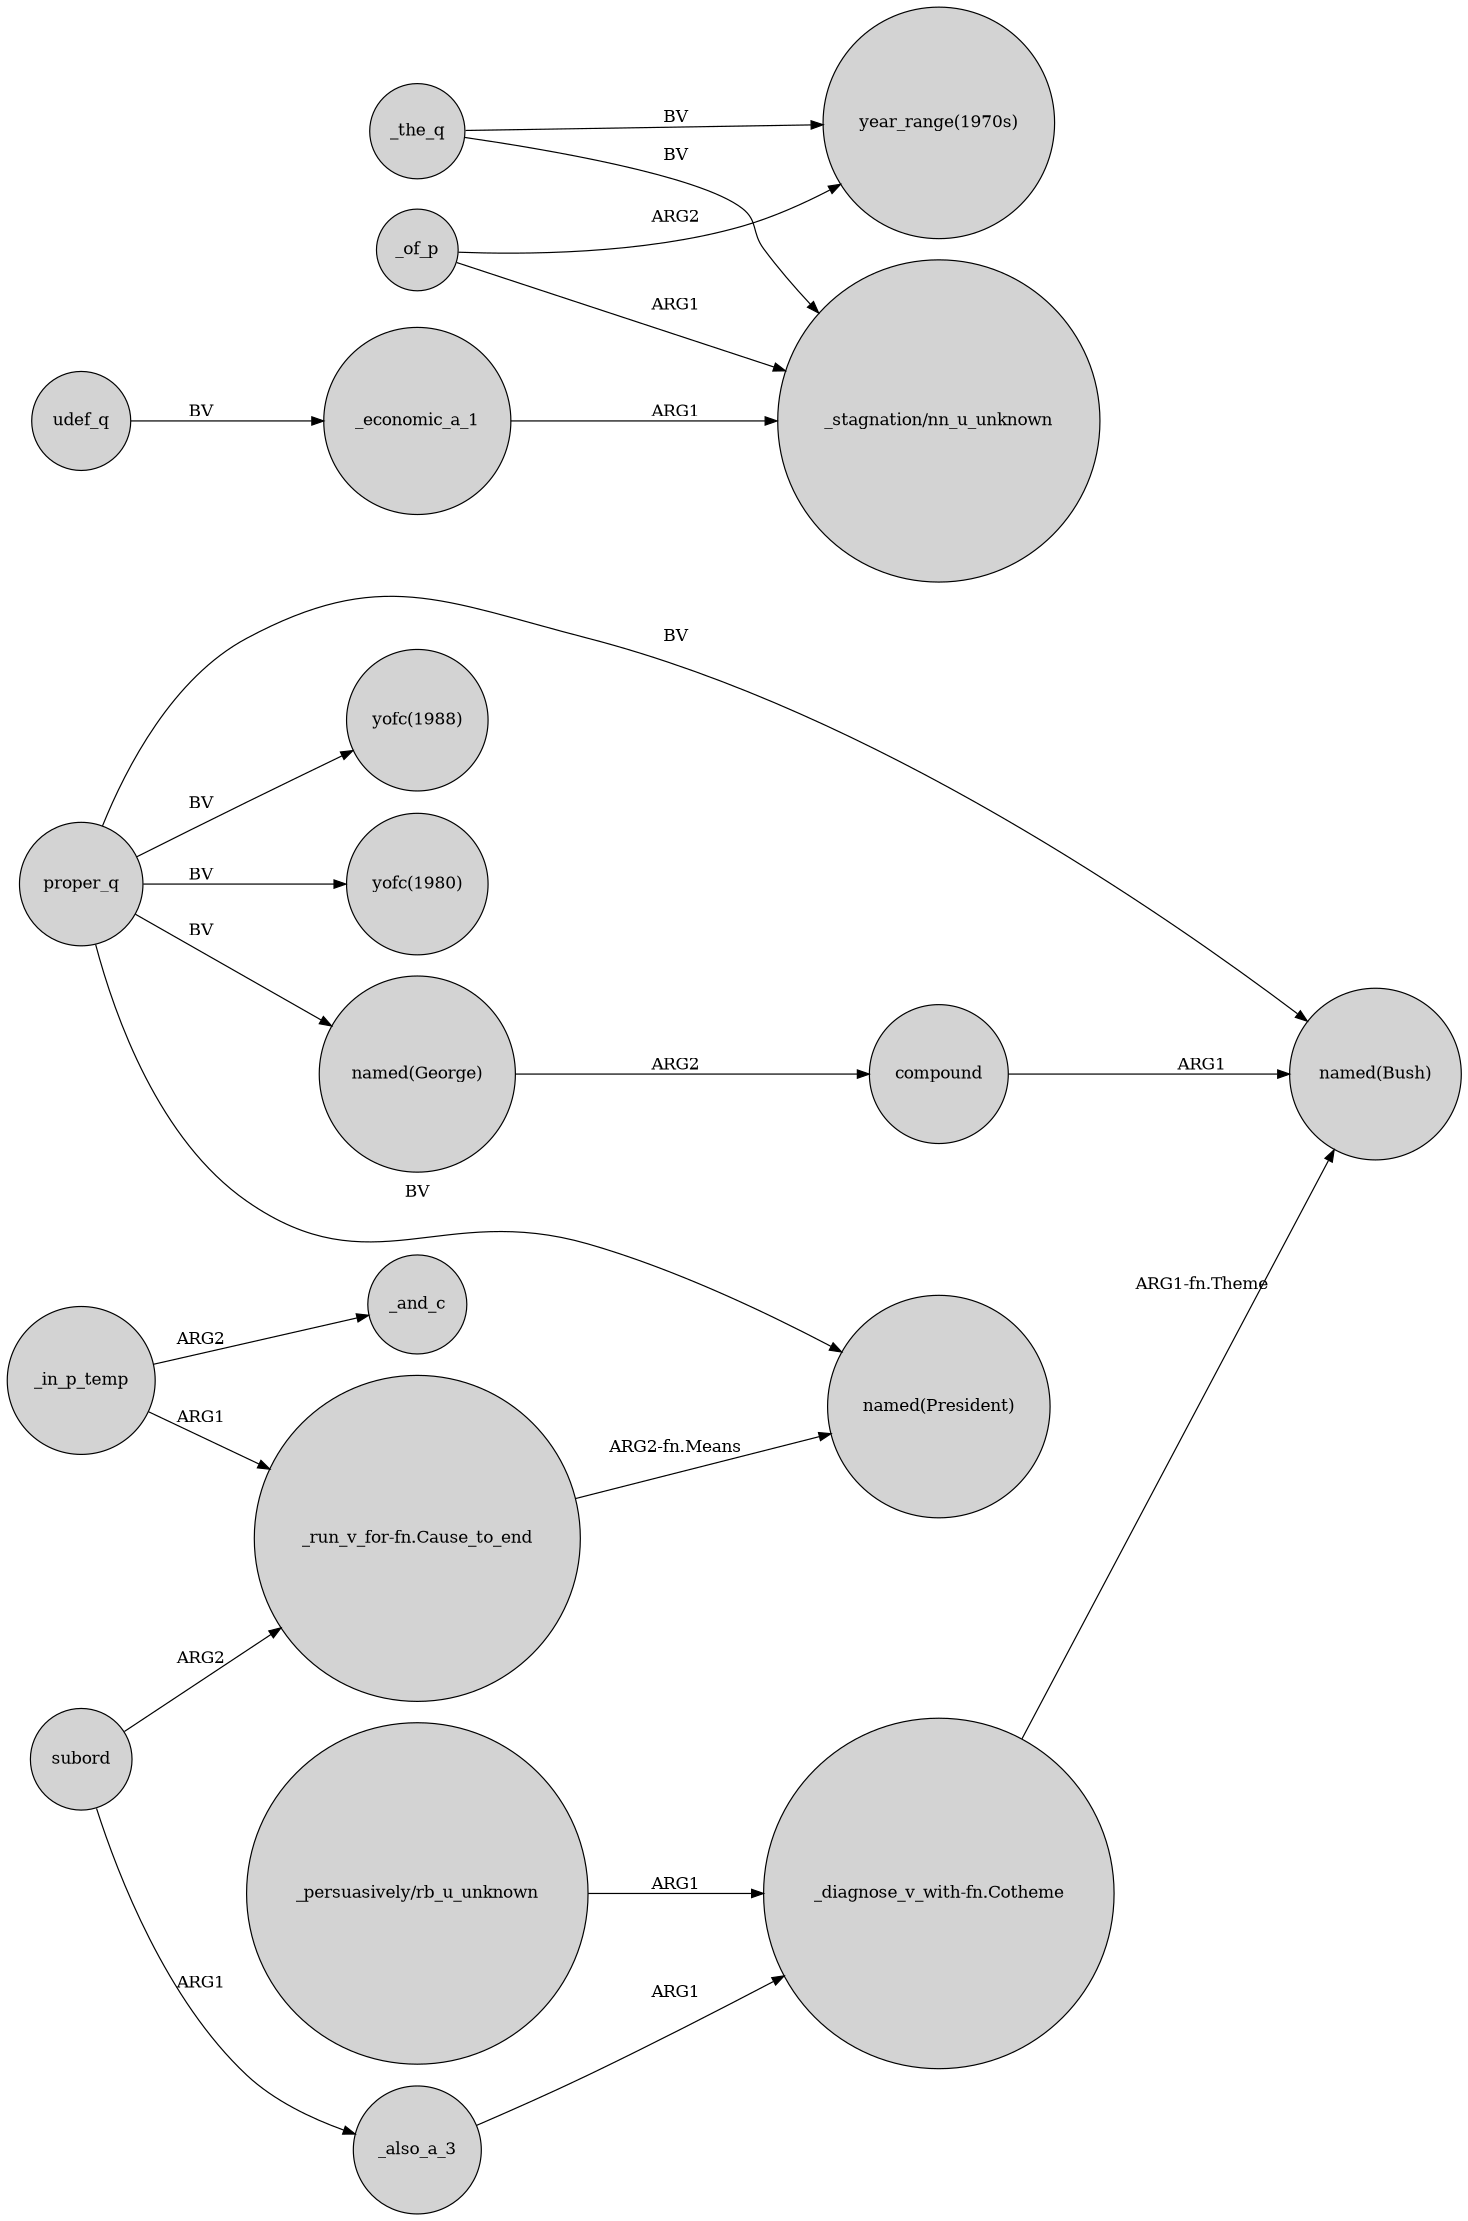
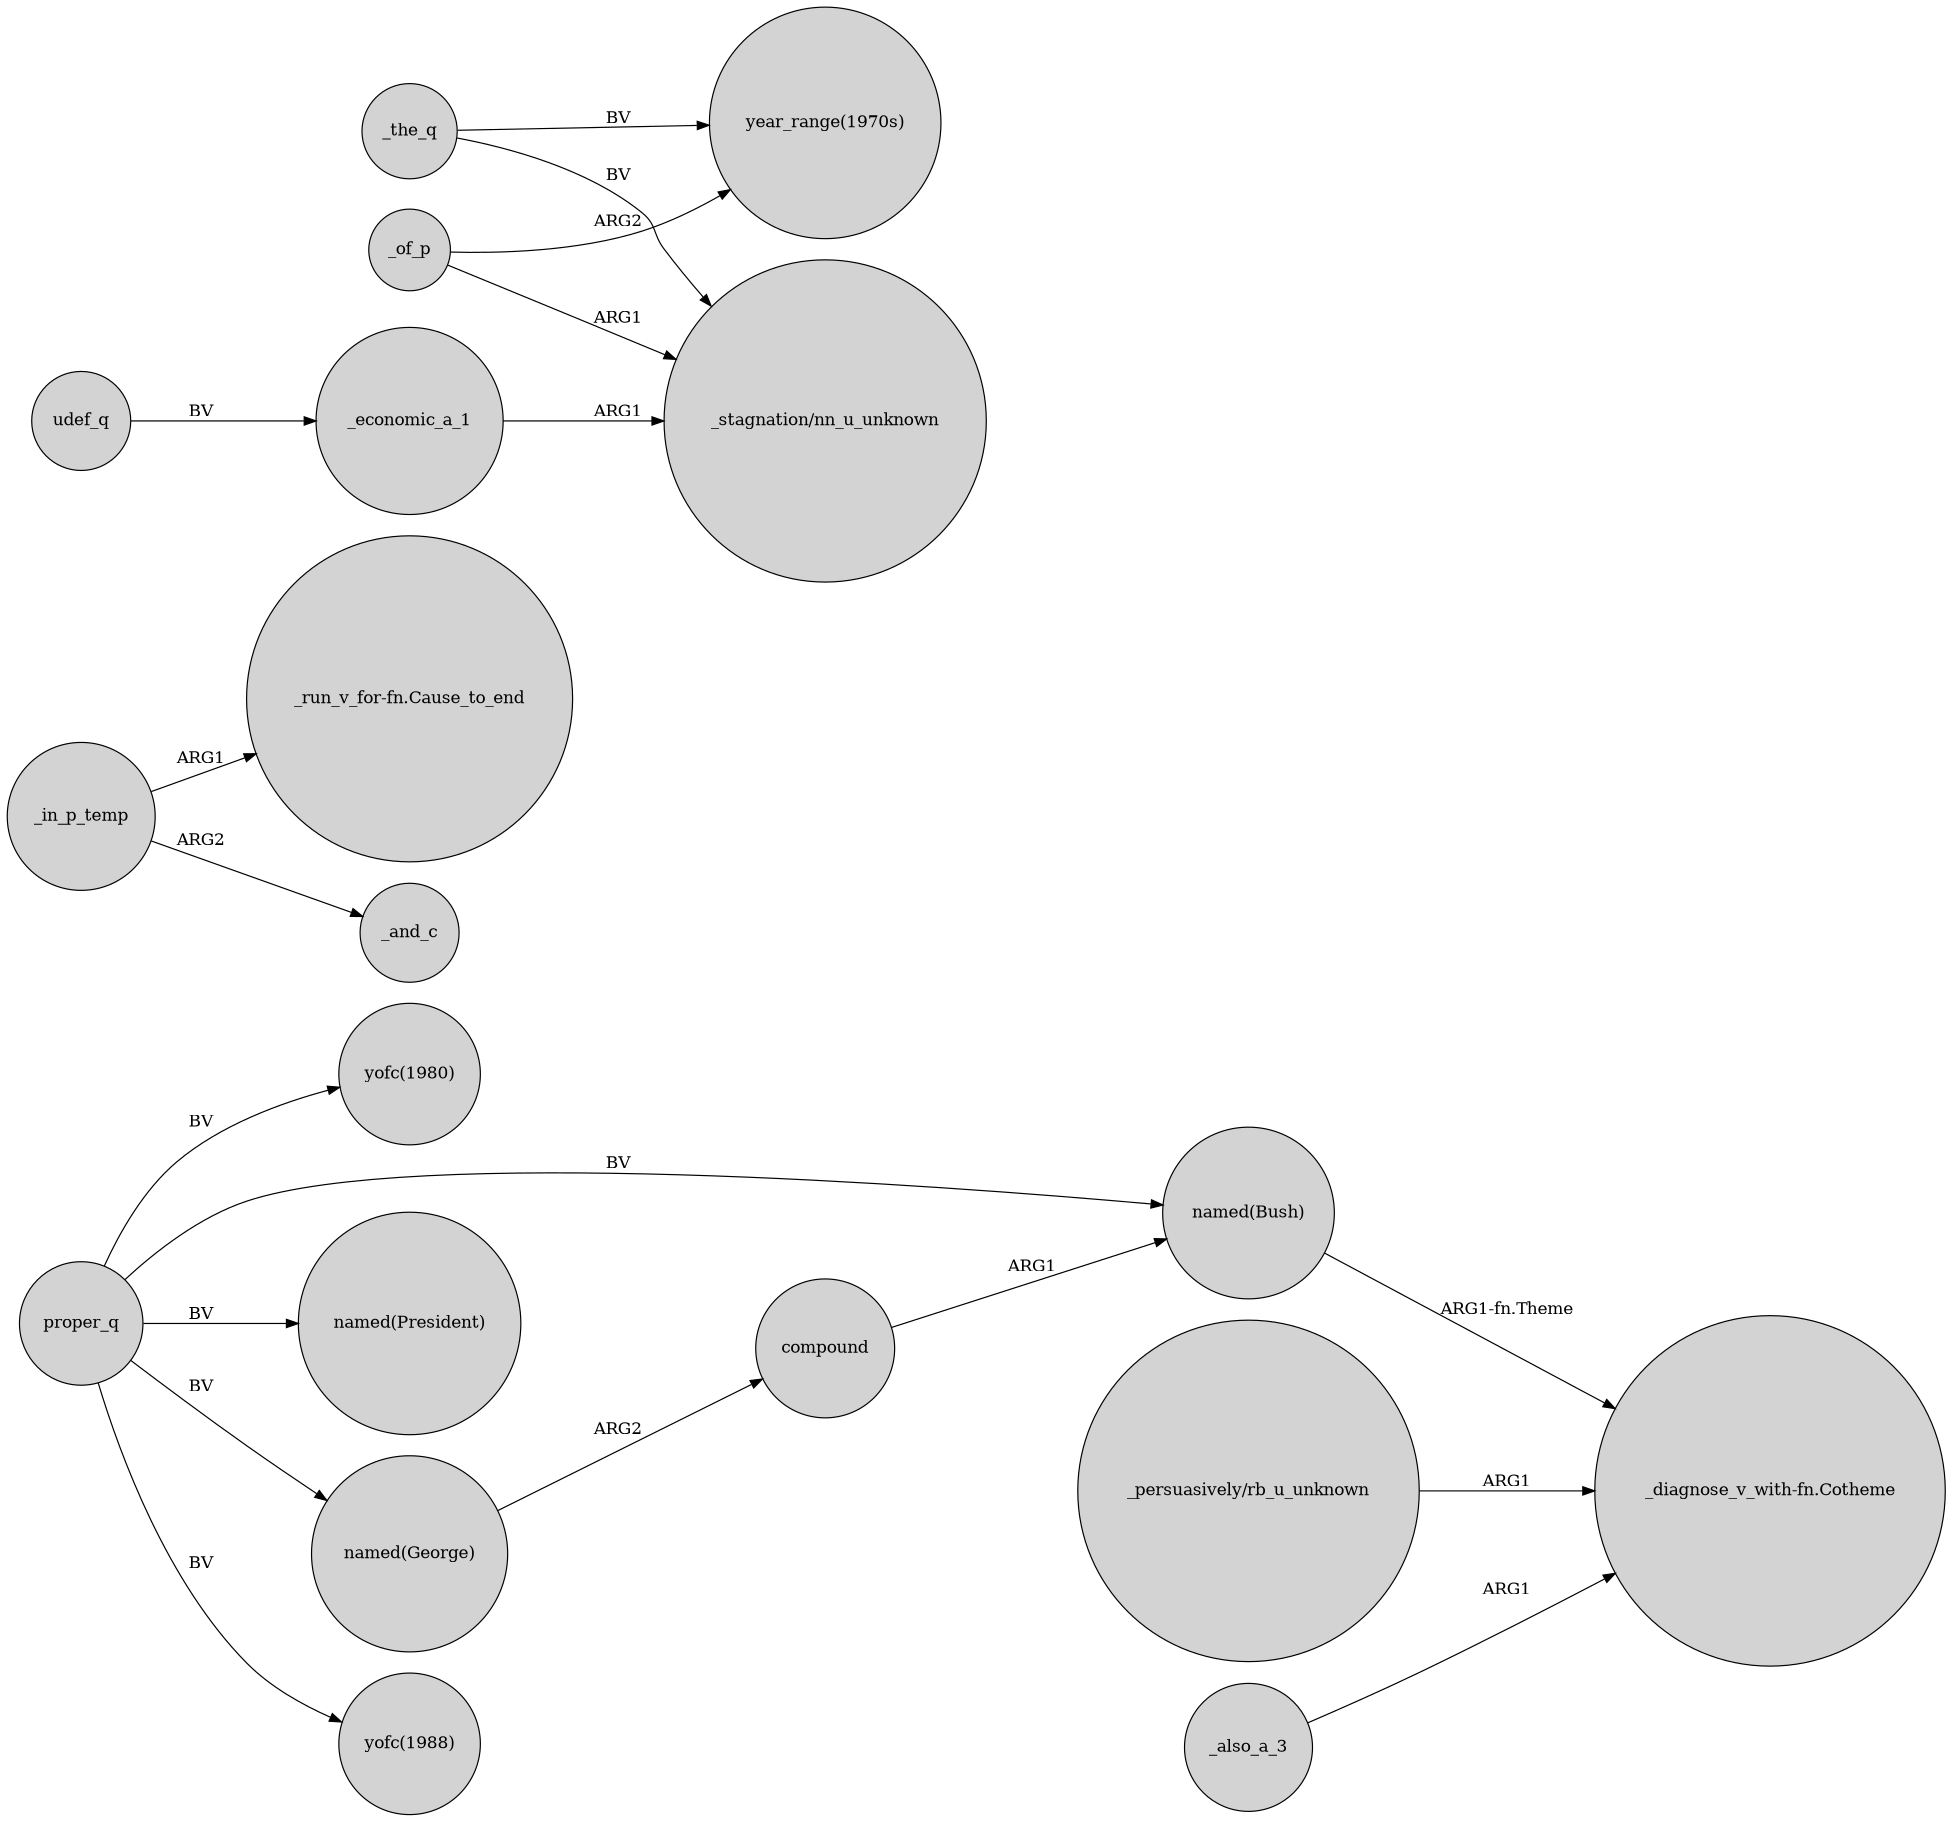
edge "_diagnose_v_with-fn.Cotheme" -> "named(Bush)": reversed
edge "_run_v_for-fn.Cause_to_end" -> "named(President)": removed, label "ARG2-fn.Means"
node "subord": removed
